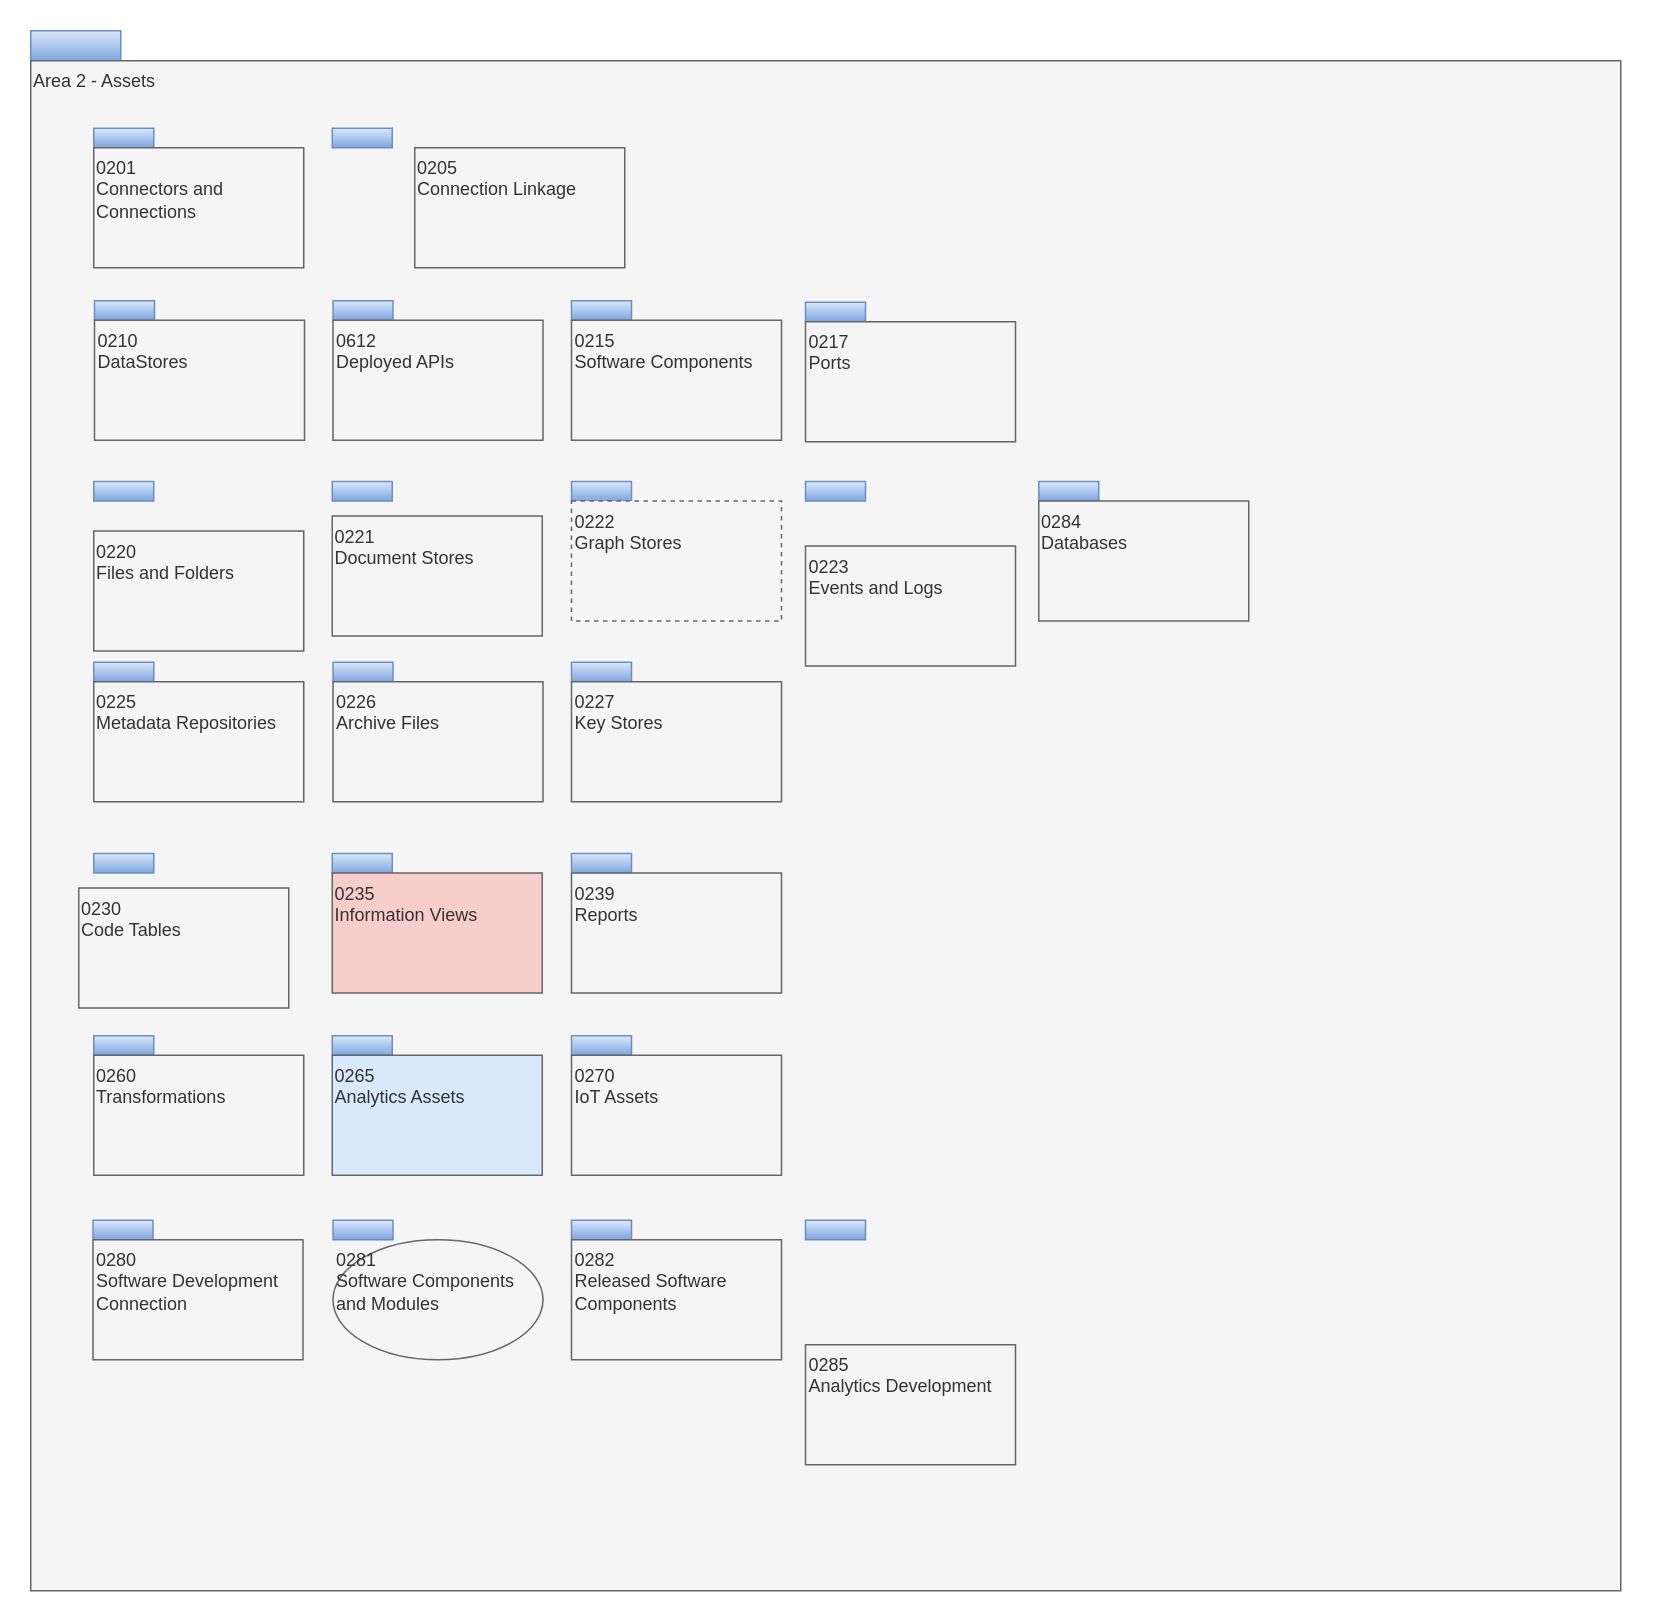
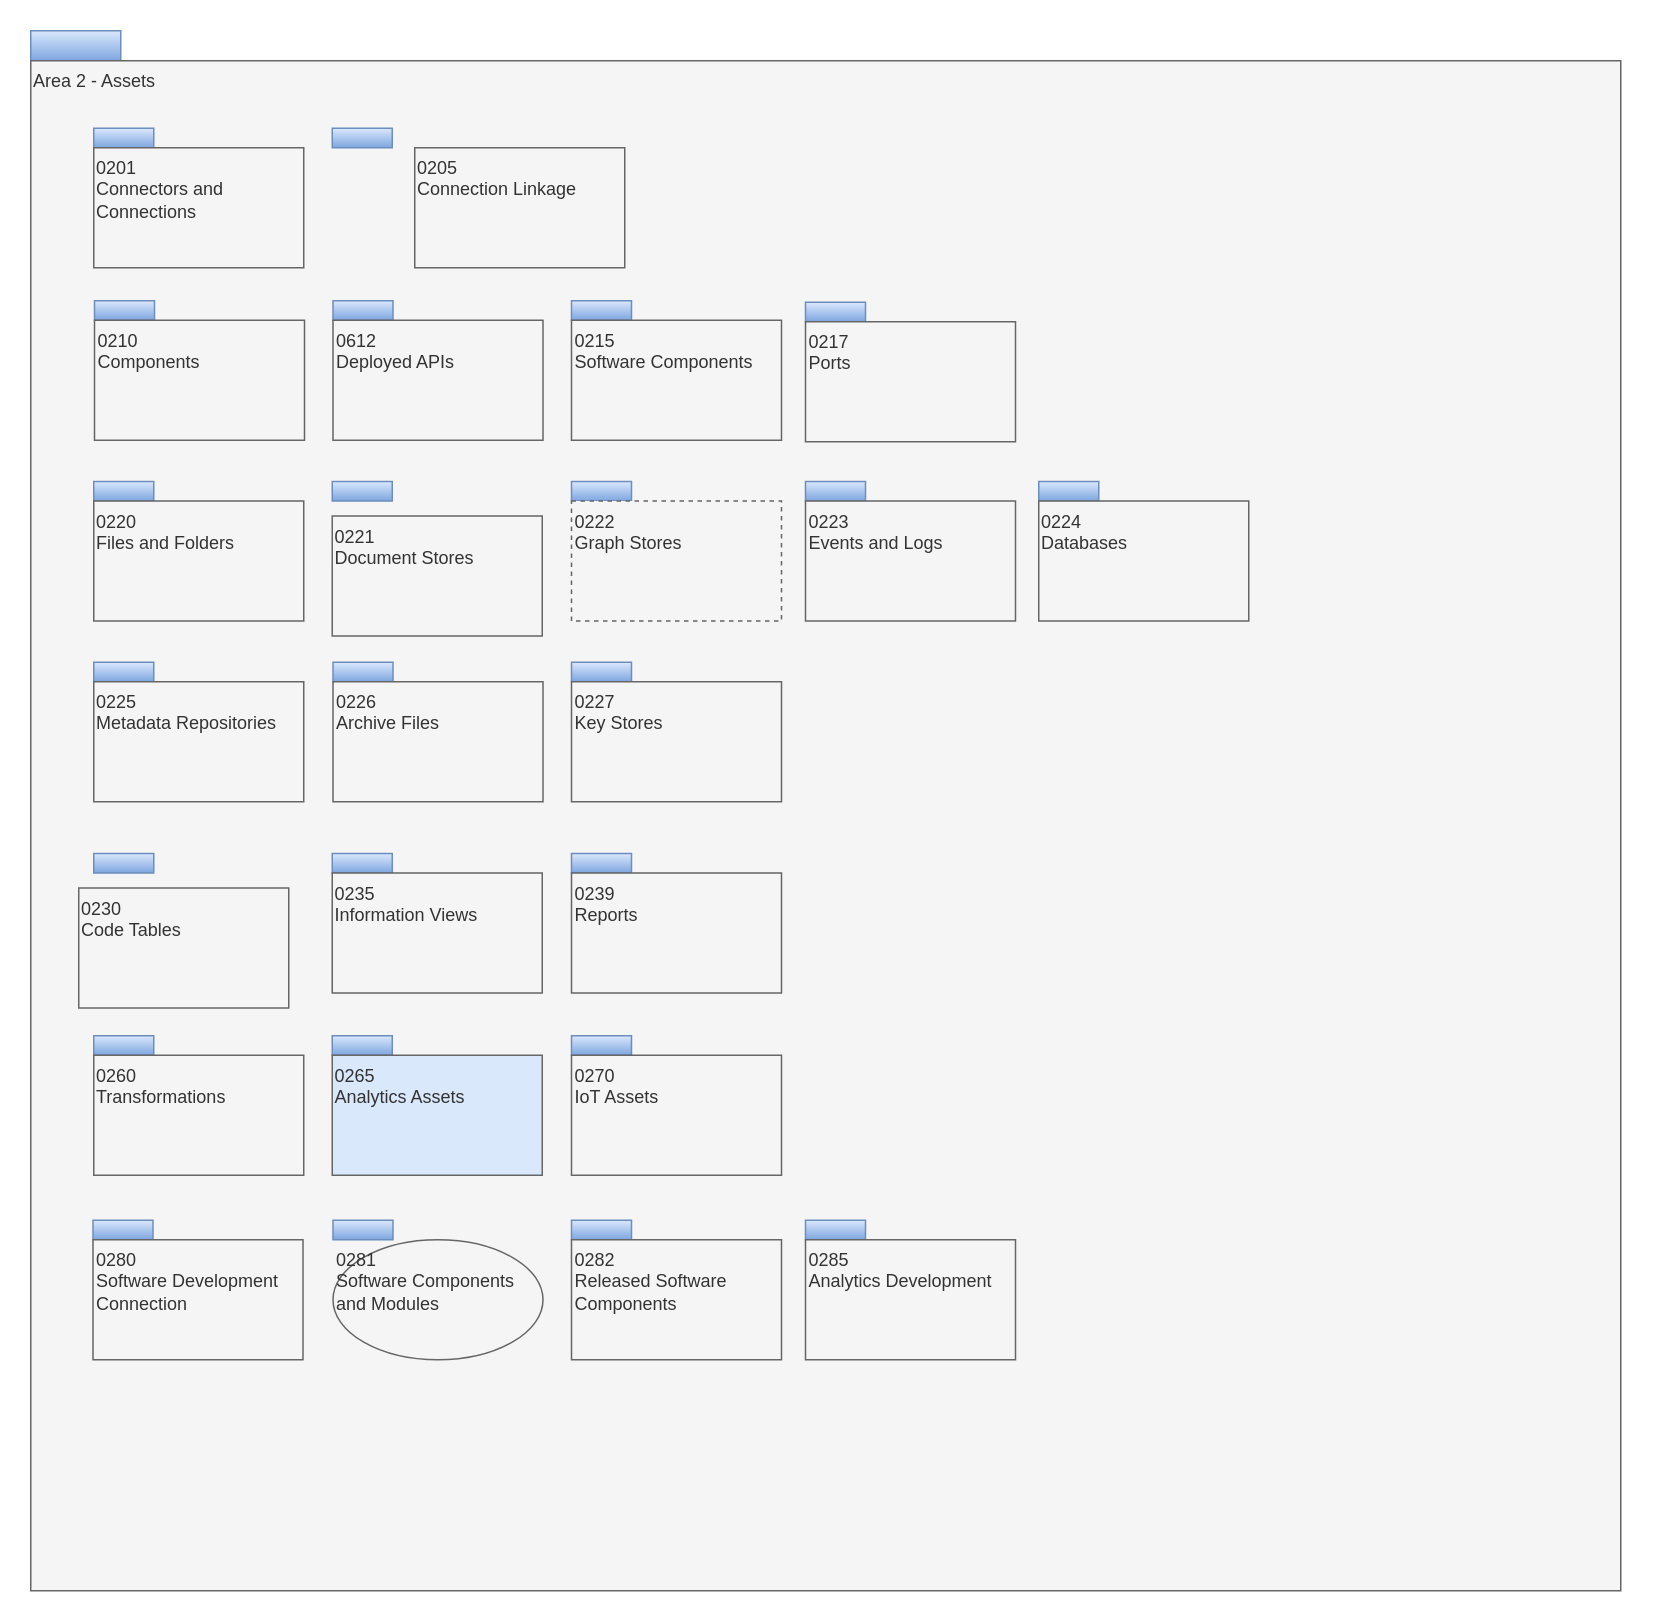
node "0210 DataStores": label "0210 DataStores" -> "0210 Components"
node "0284 Databases": label "0284 Databases" -> "0224 Databases"
node "0220 Files and Folders": moved (199, 591) -> (199, 561)
node "0223 Events and Logs": moved (911, 606) -> (911, 561)
node "0235 Information Views": fillcolor #f8cecc -> #f5f5f5
node "0285 Analytics Development": moved (911, 1405) -> (911, 1300)
